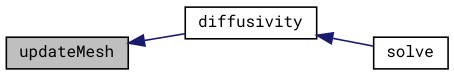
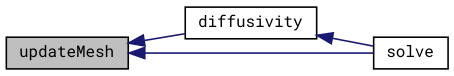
edge "solve" -> "updateMesh": added
